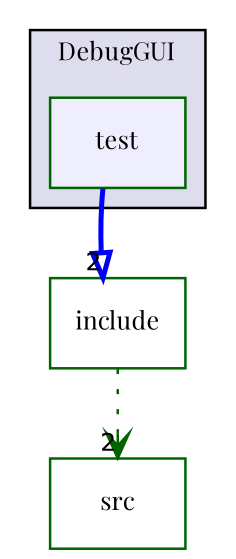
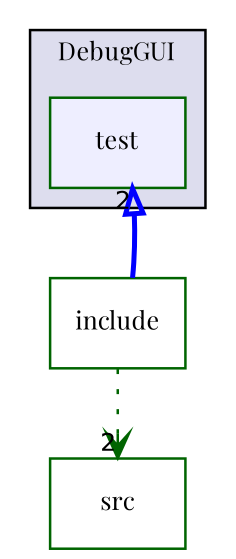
edge "test" -> "include": reversed
